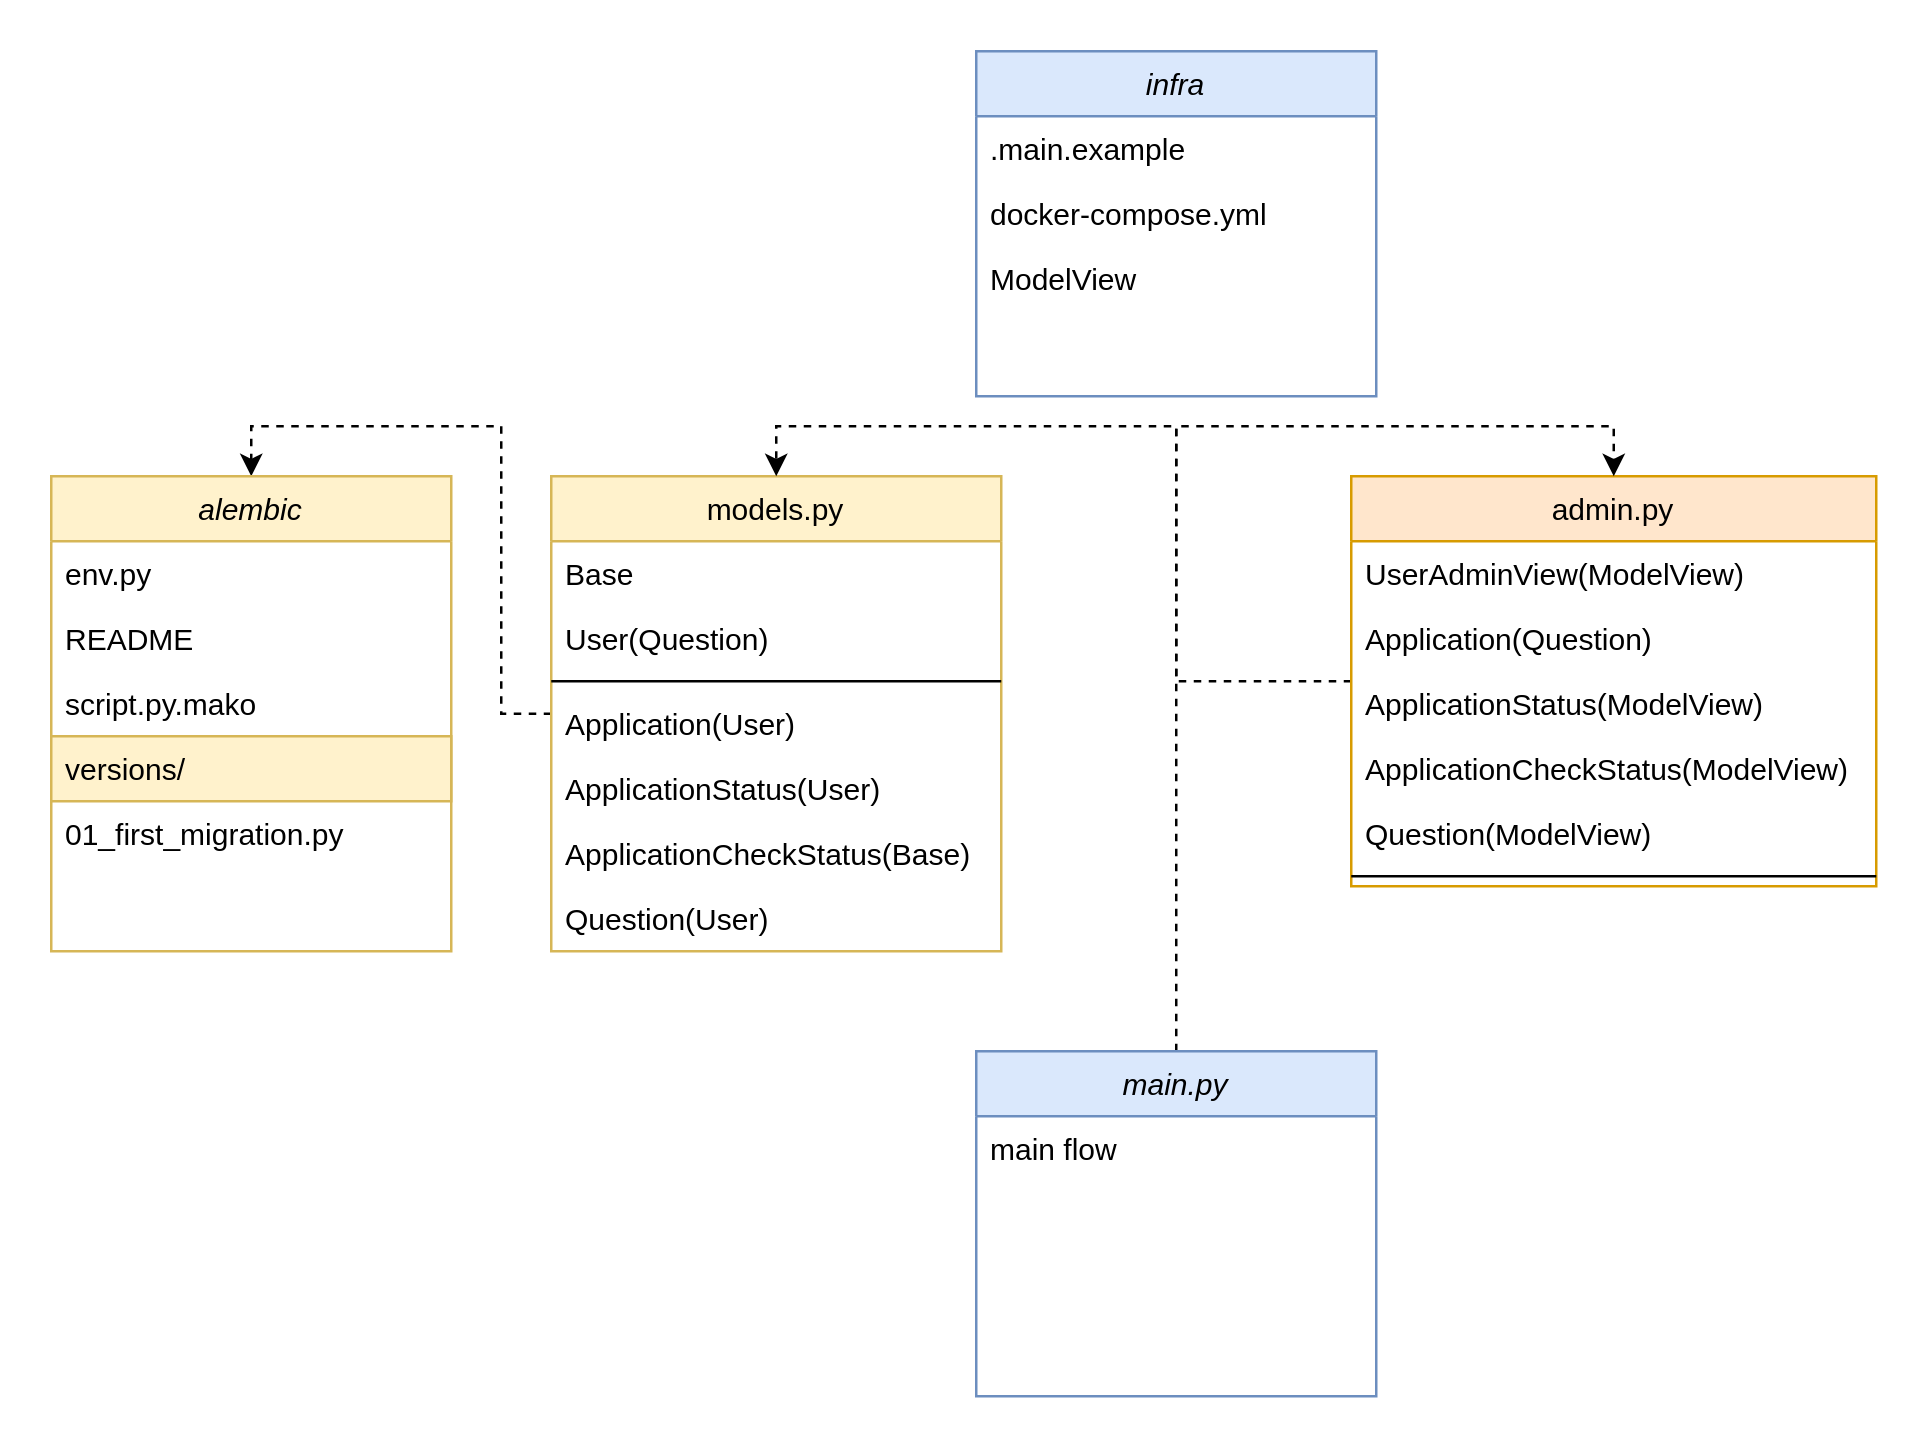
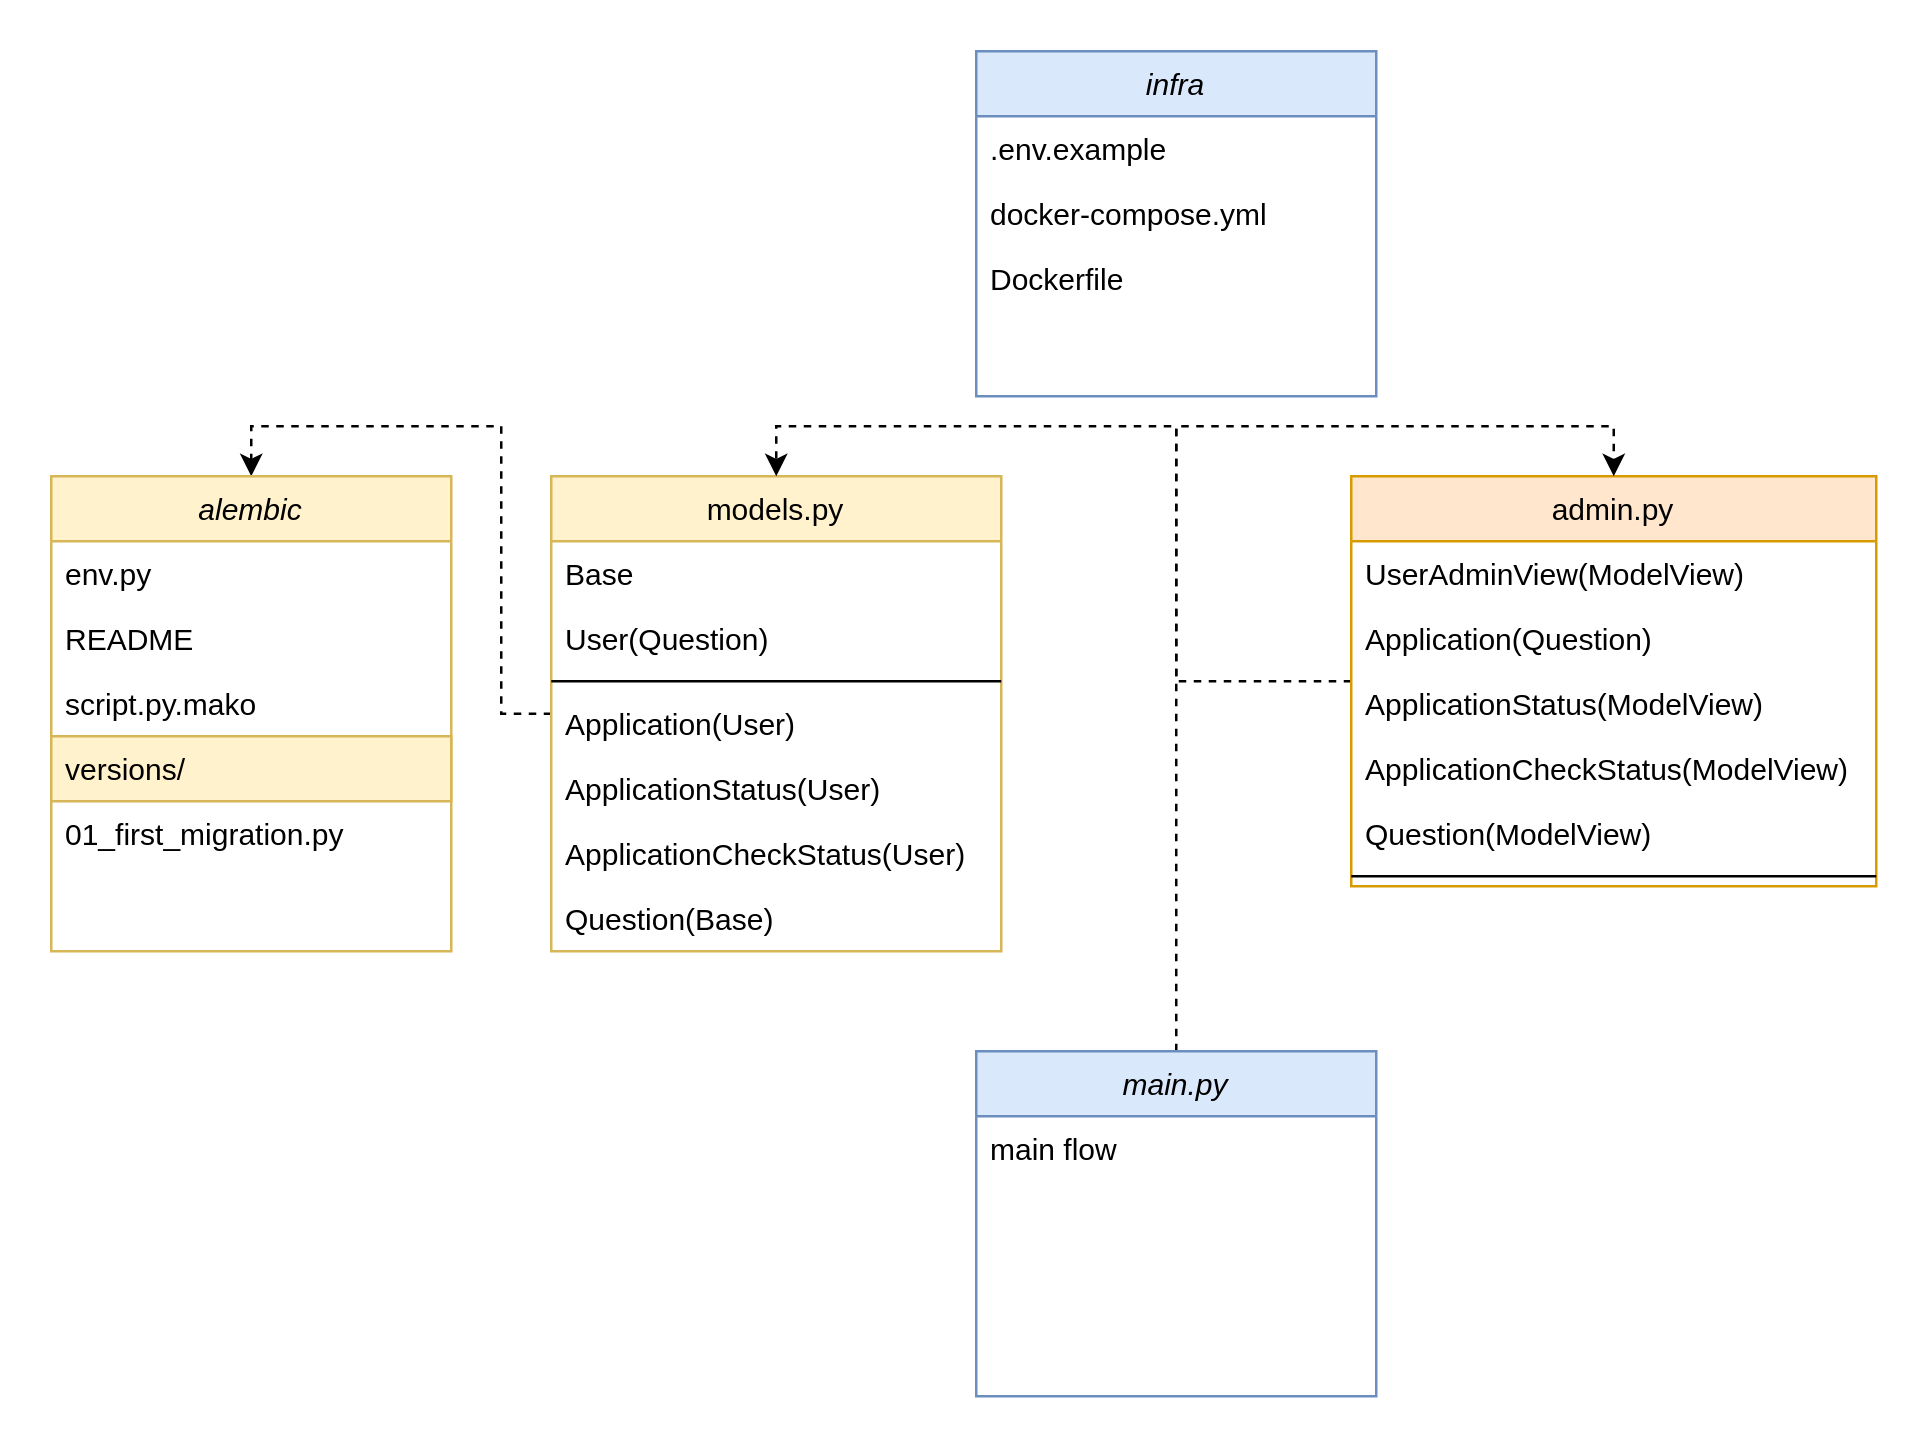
node ".main.example": label ".main.example" -> ".env.example"
node "ModelView": label "ModelView" -> "Dockerfile"
node "ApplicationCheckStatus(Base)": label "ApplicationCheckStatus(Base)" -> "ApplicationCheckStatus(User)"
node "Question(User)": label "Question(User)" -> "Question(Base)"
